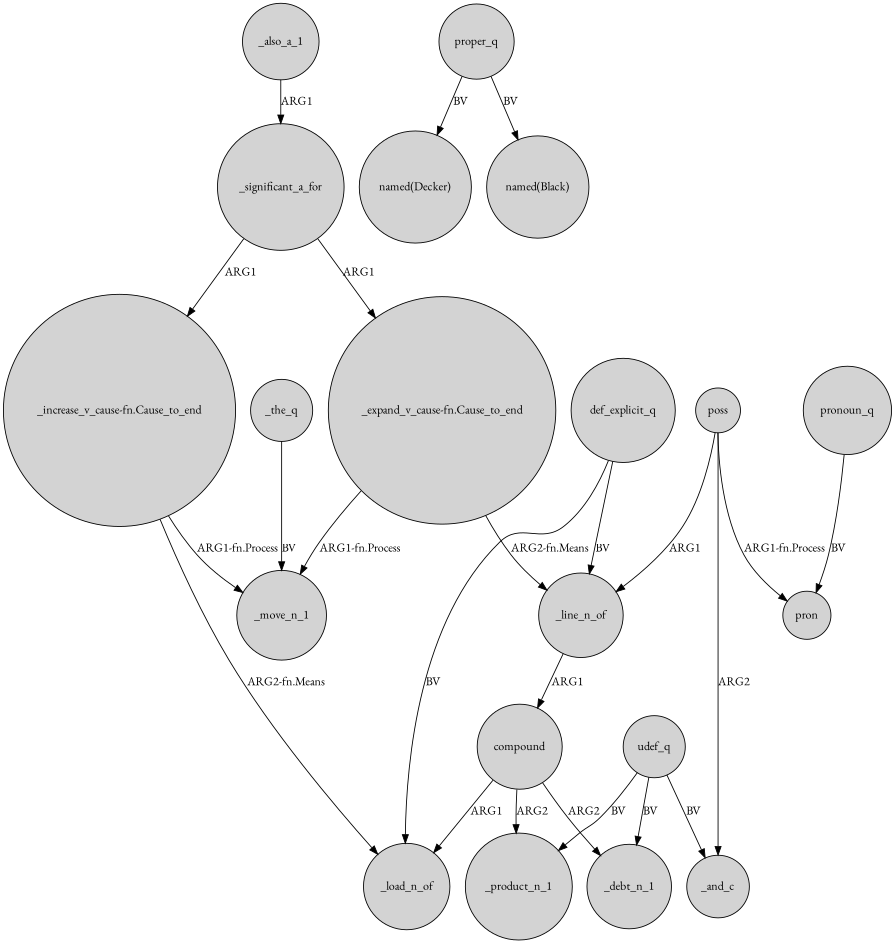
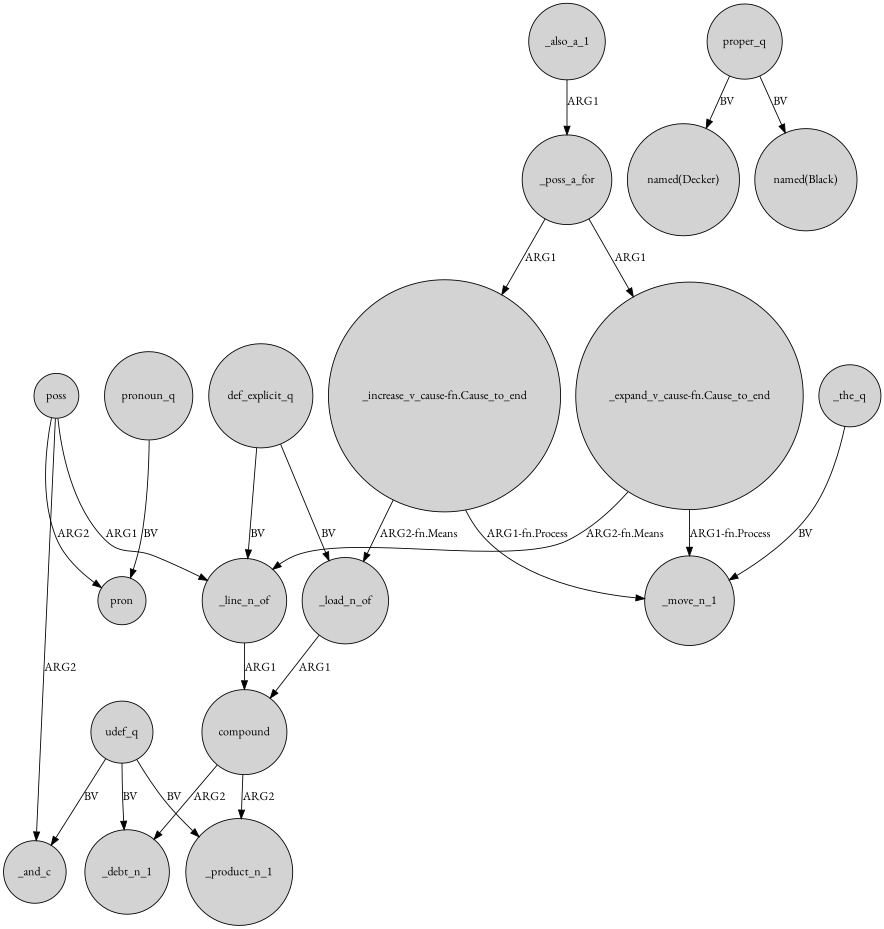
node "_significant_a_for": label "_significant_a_for" -> "_poss_a_for"
edge "poss" -> "pron": label "ARG1-fn.Process" -> "ARG2"
edge "compound" -> "_load_n_of": reversed
